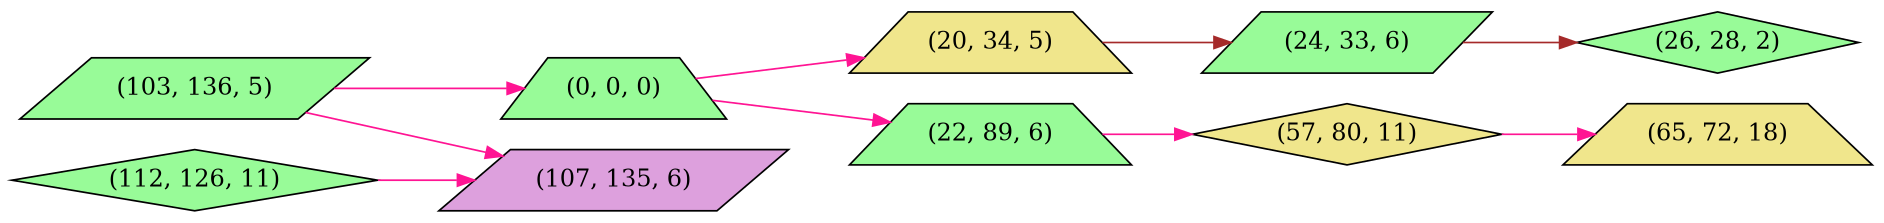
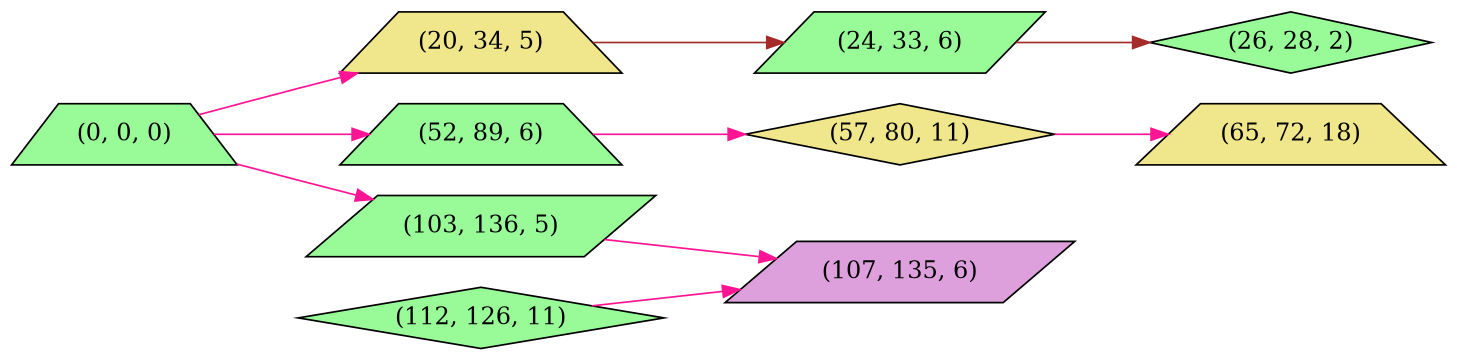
edge "(103, 136, 5)" -> "(0, 0, 0)": reversed
node "(22, 89, 6)": label "(22, 89, 6)" -> "(52, 89, 6)"
